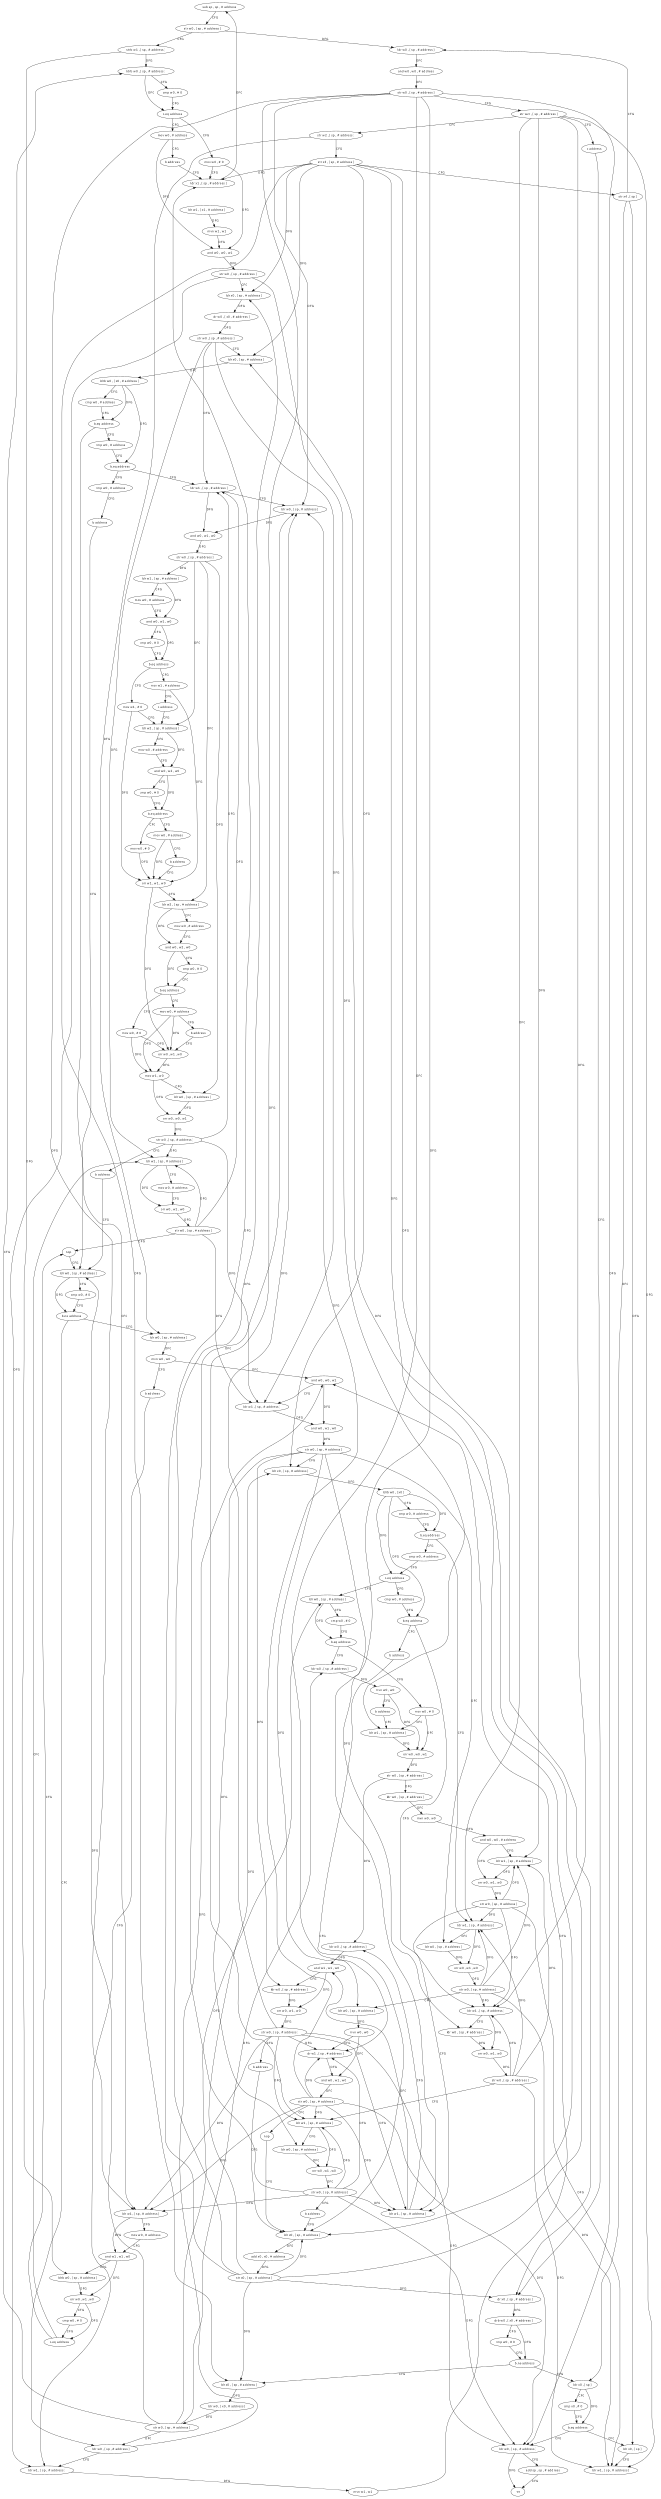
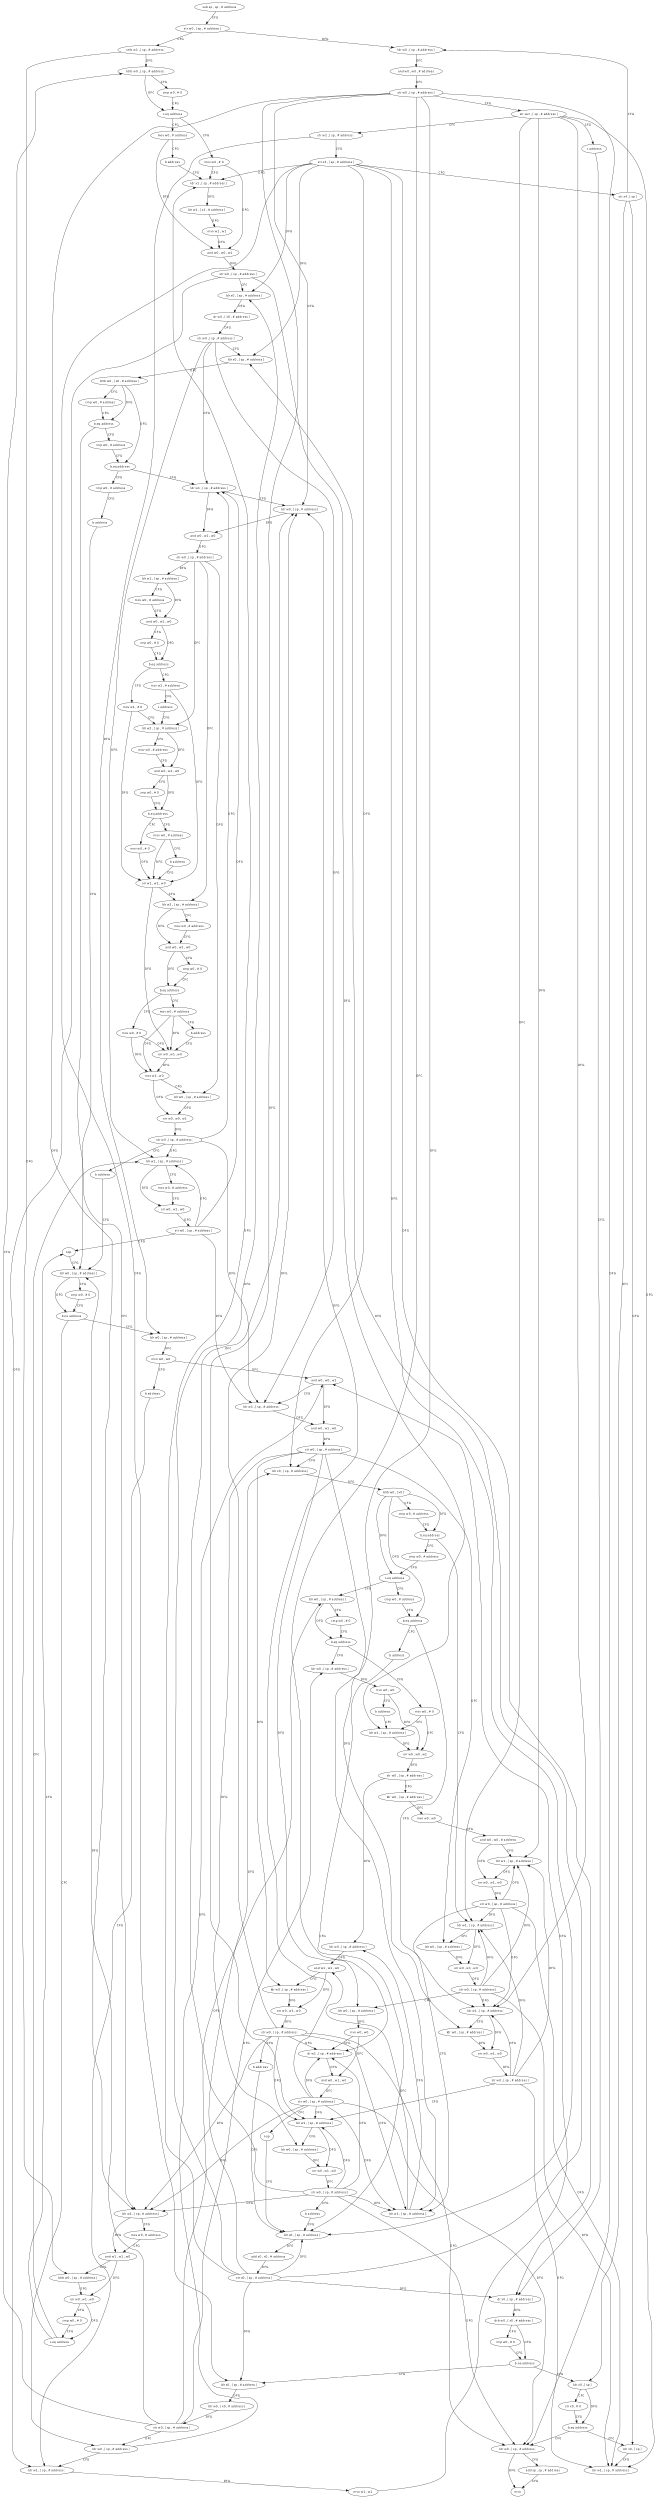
edge "ldr x1 , [ sp , # address ]" -> "sub sp , sp , # address": now "ldr x1 , [ sp , # address ]" -> "ldr w1 , [ x1 , # address ]"
node "cmp x0 , # 0": label "cmp x0 , # 0" -> "str x0 , # 0"
node "ret": label "ret" -> "mvn"
